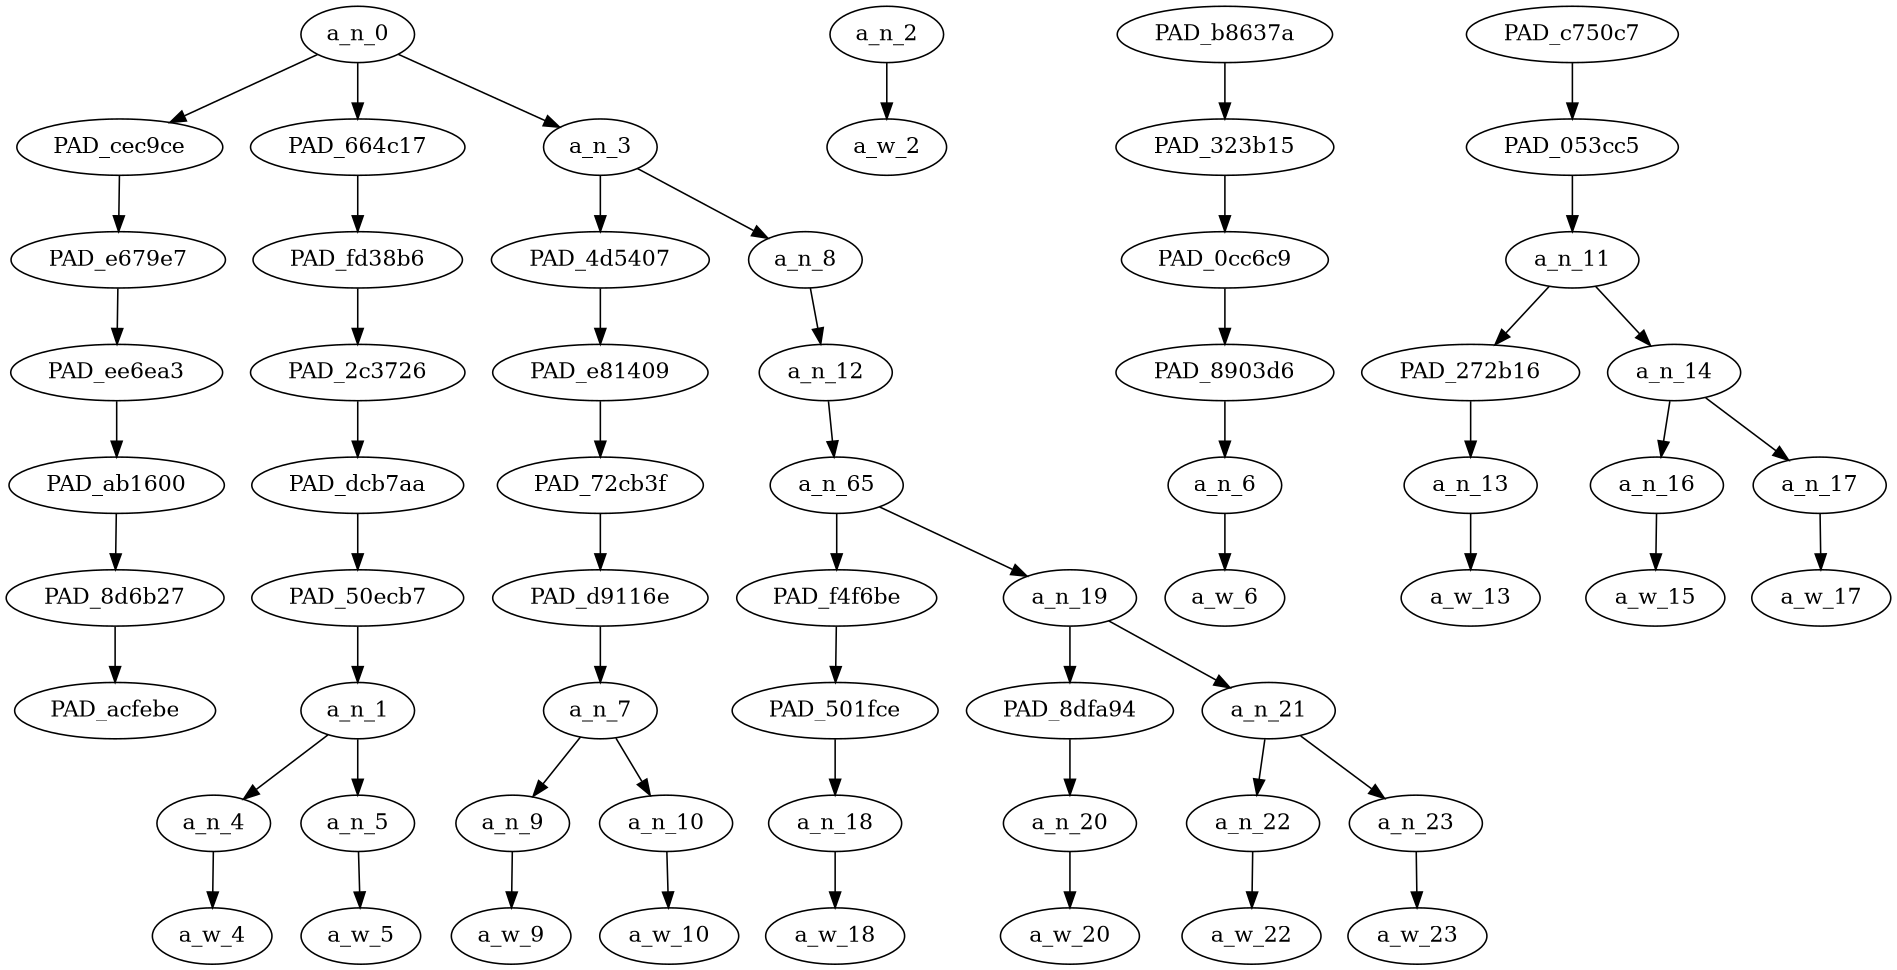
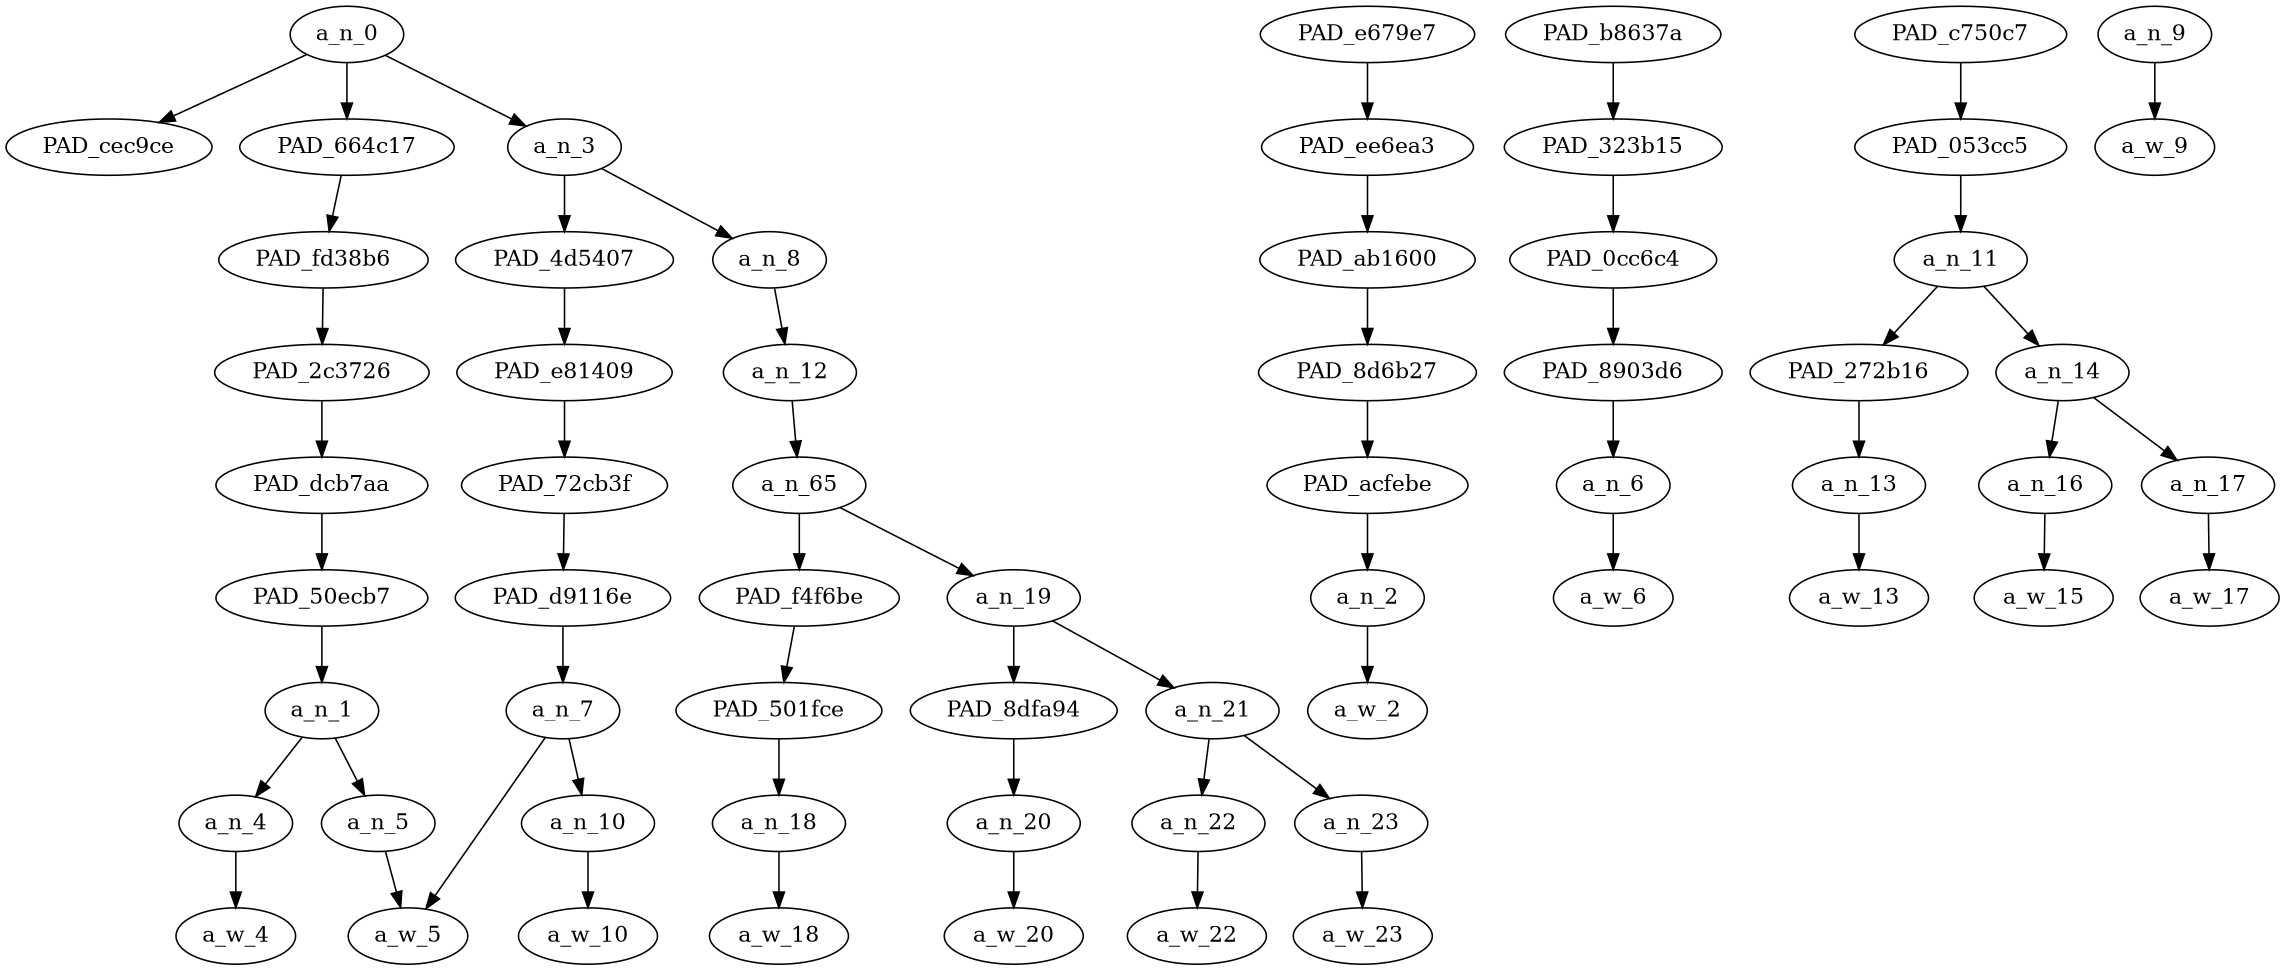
edge "PAD_cec9ce" -> "PAD_e679e7": removed
node "PAD_0cc6c9": label "PAD_0cc6c9" -> "PAD_0cc6c4"
edge "PAD_acfebe" -> "a_n_2": added
edge "a_n_7" -> "a_n_9": now "a_n_7" -> "a_w_5"
